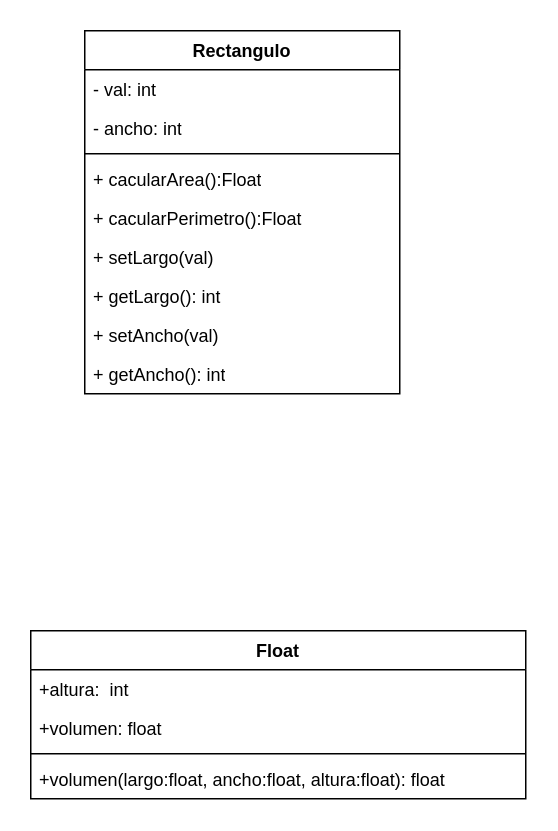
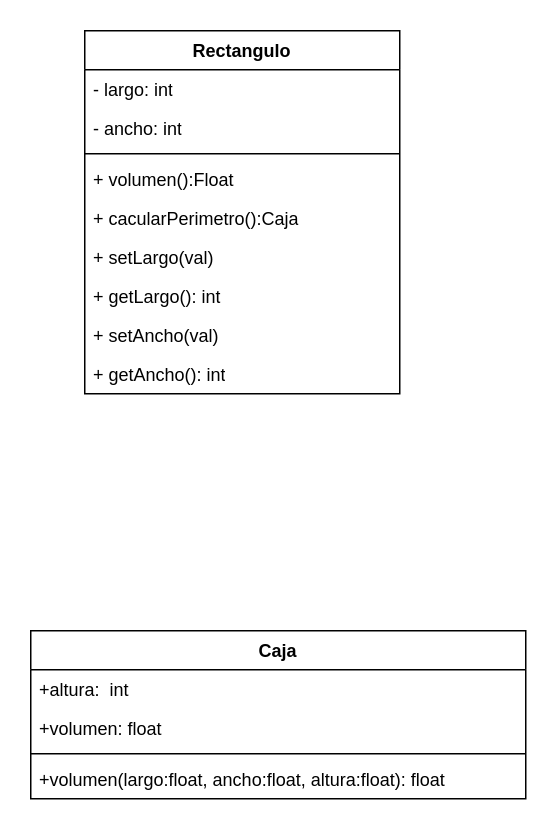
node "- val: int": label "- val: int" -> "- largo: int"
node "+ cacularArea():Float": label "+ cacularArea():Float" -> "+ volumen():Float"
node "+ cacularPerimetro():Float": label "+ cacularPerimetro():Float" -> "+ cacularPerimetro():Caja"
node "Float": label "Float" -> "Caja"
